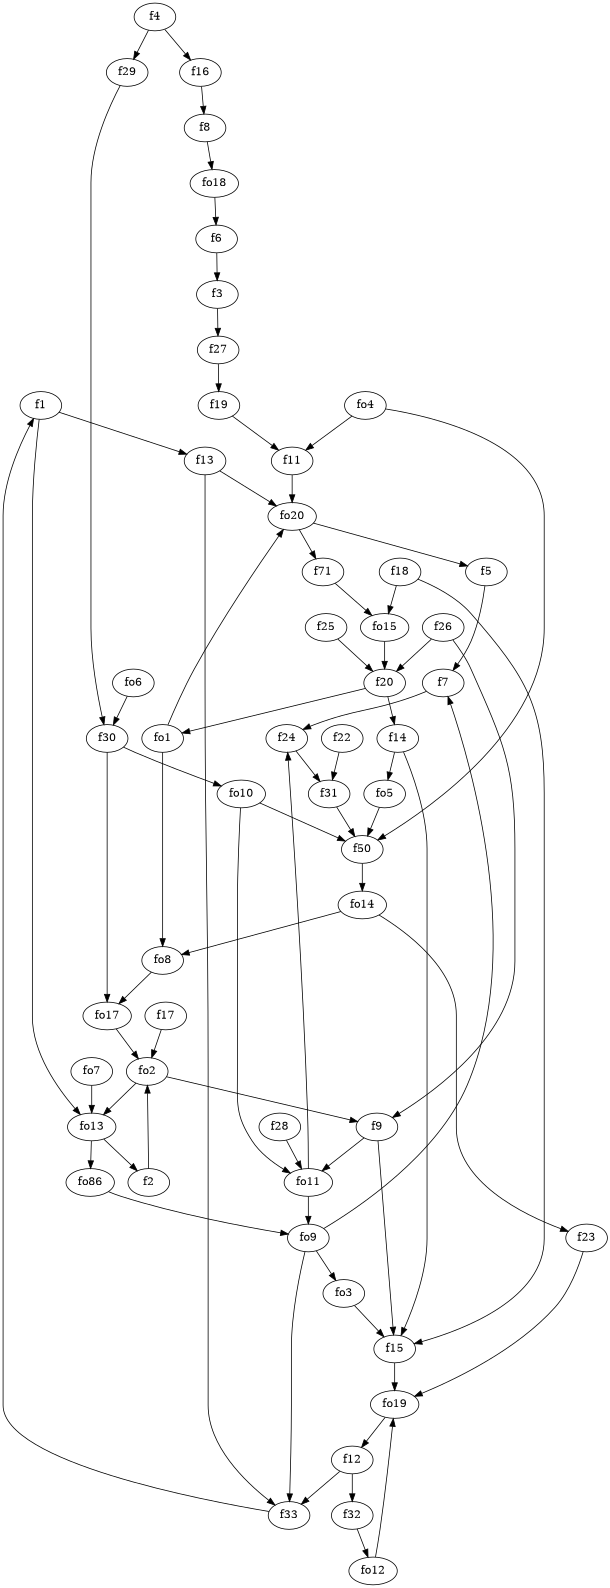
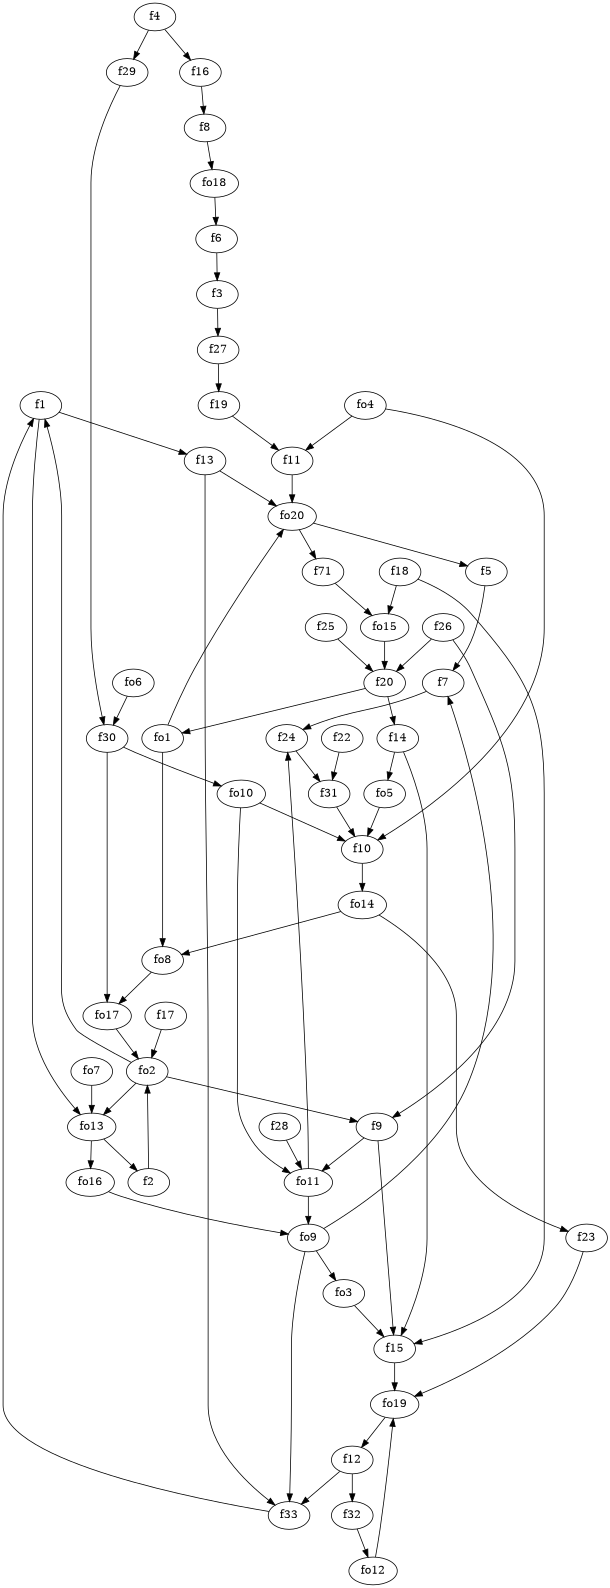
edge "fo2" -> "f1": added
node "f50": label "f50" -> "f10"
node "fo86": label "fo86" -> "fo16"
